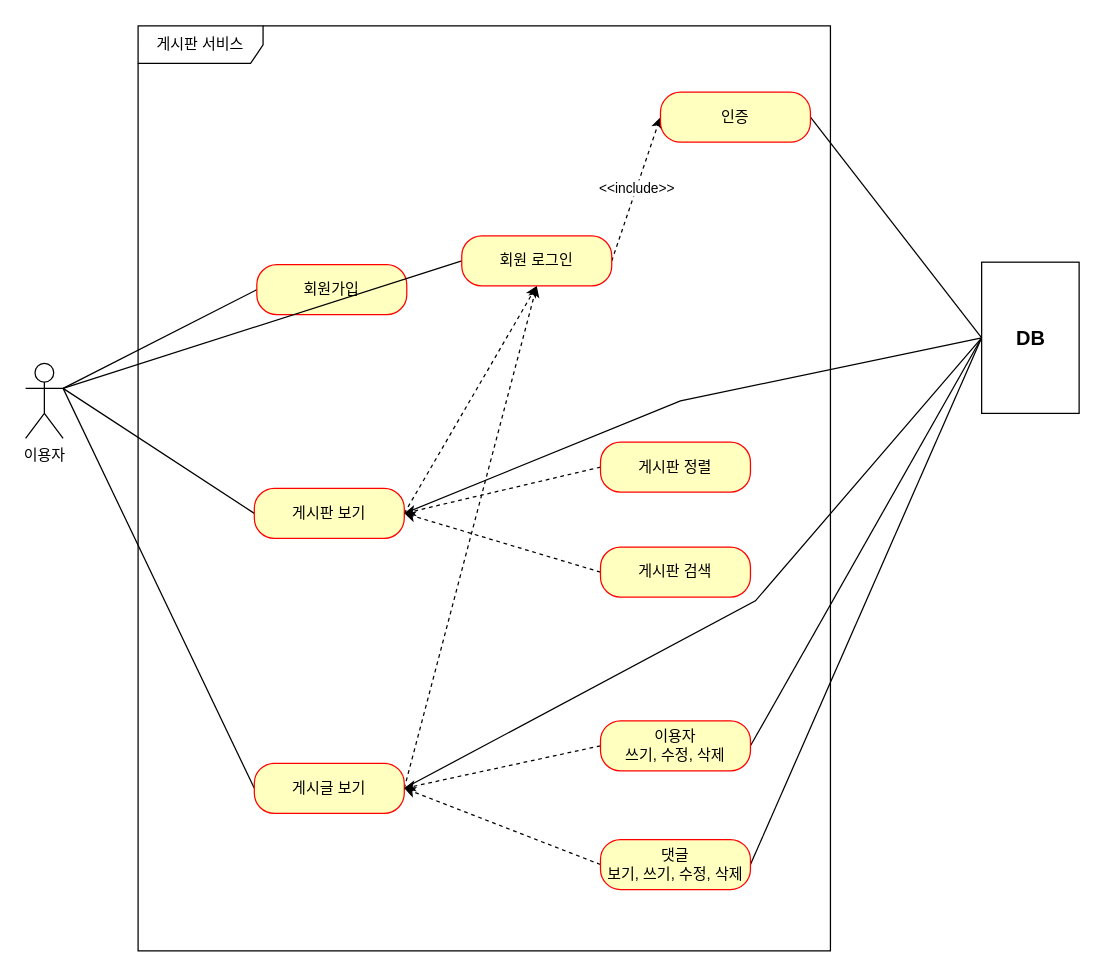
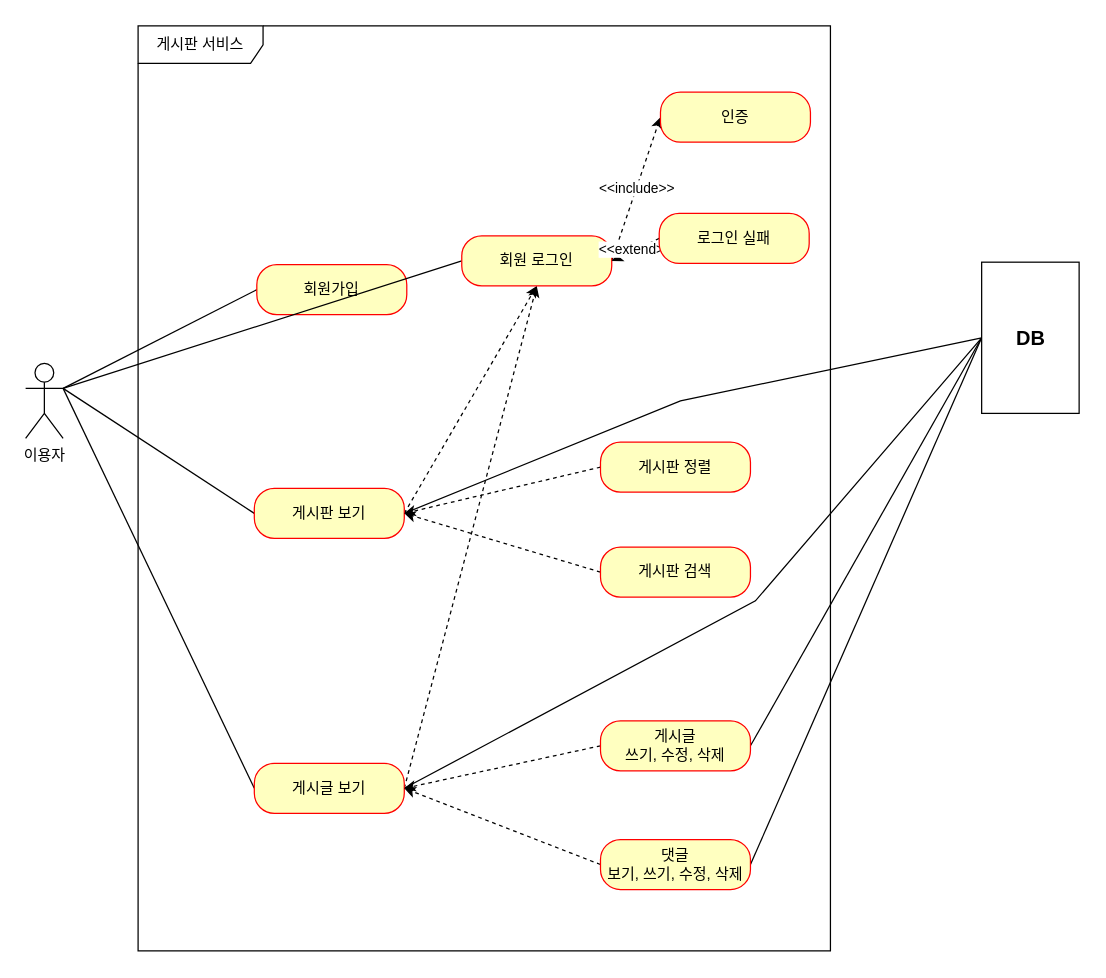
edge "인증" -- "DB": removed
node "로그인 실패": added
edge "로그인 실패" -> "회원 로그인": added, label "<<extend>>"
node "이용자 쓰기, 수정, 삭제": label "이용자 쓰기, 수정, 삭제" -> "게시글 쓰기, 수정, 삭제"
